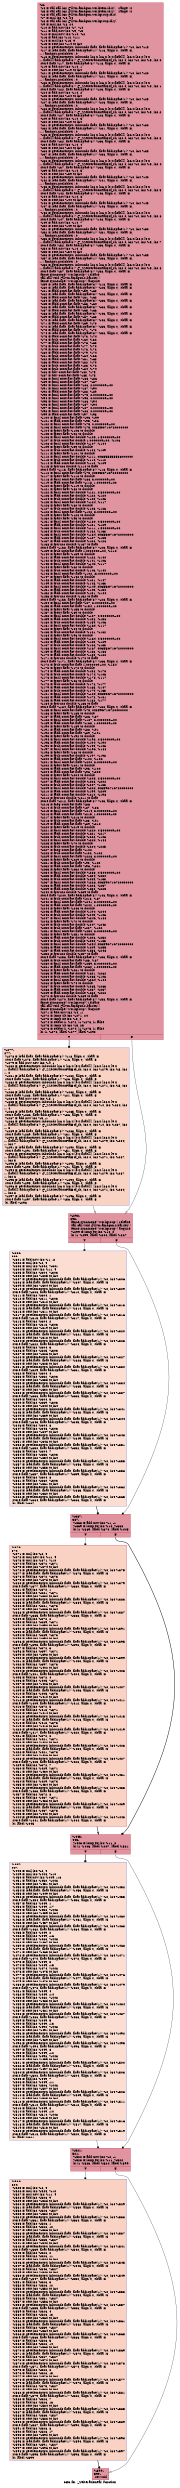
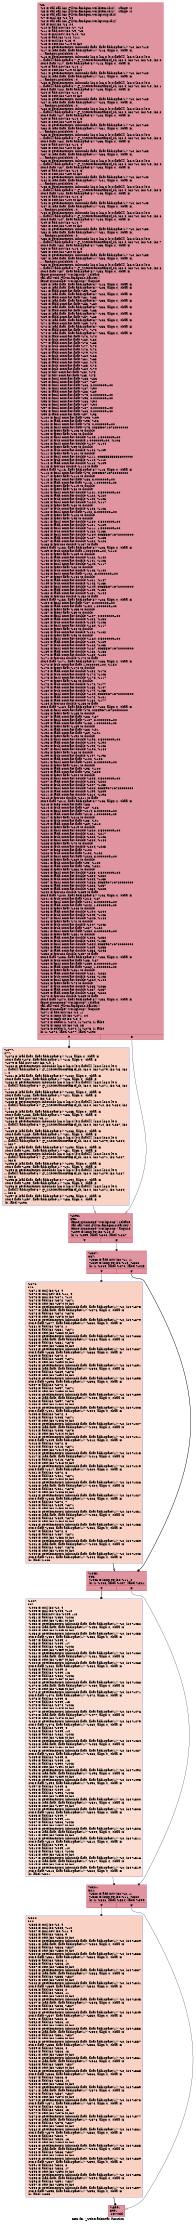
node "%300:": removed
node "%370:": color #b70d28ff -> #3d50c3ff
